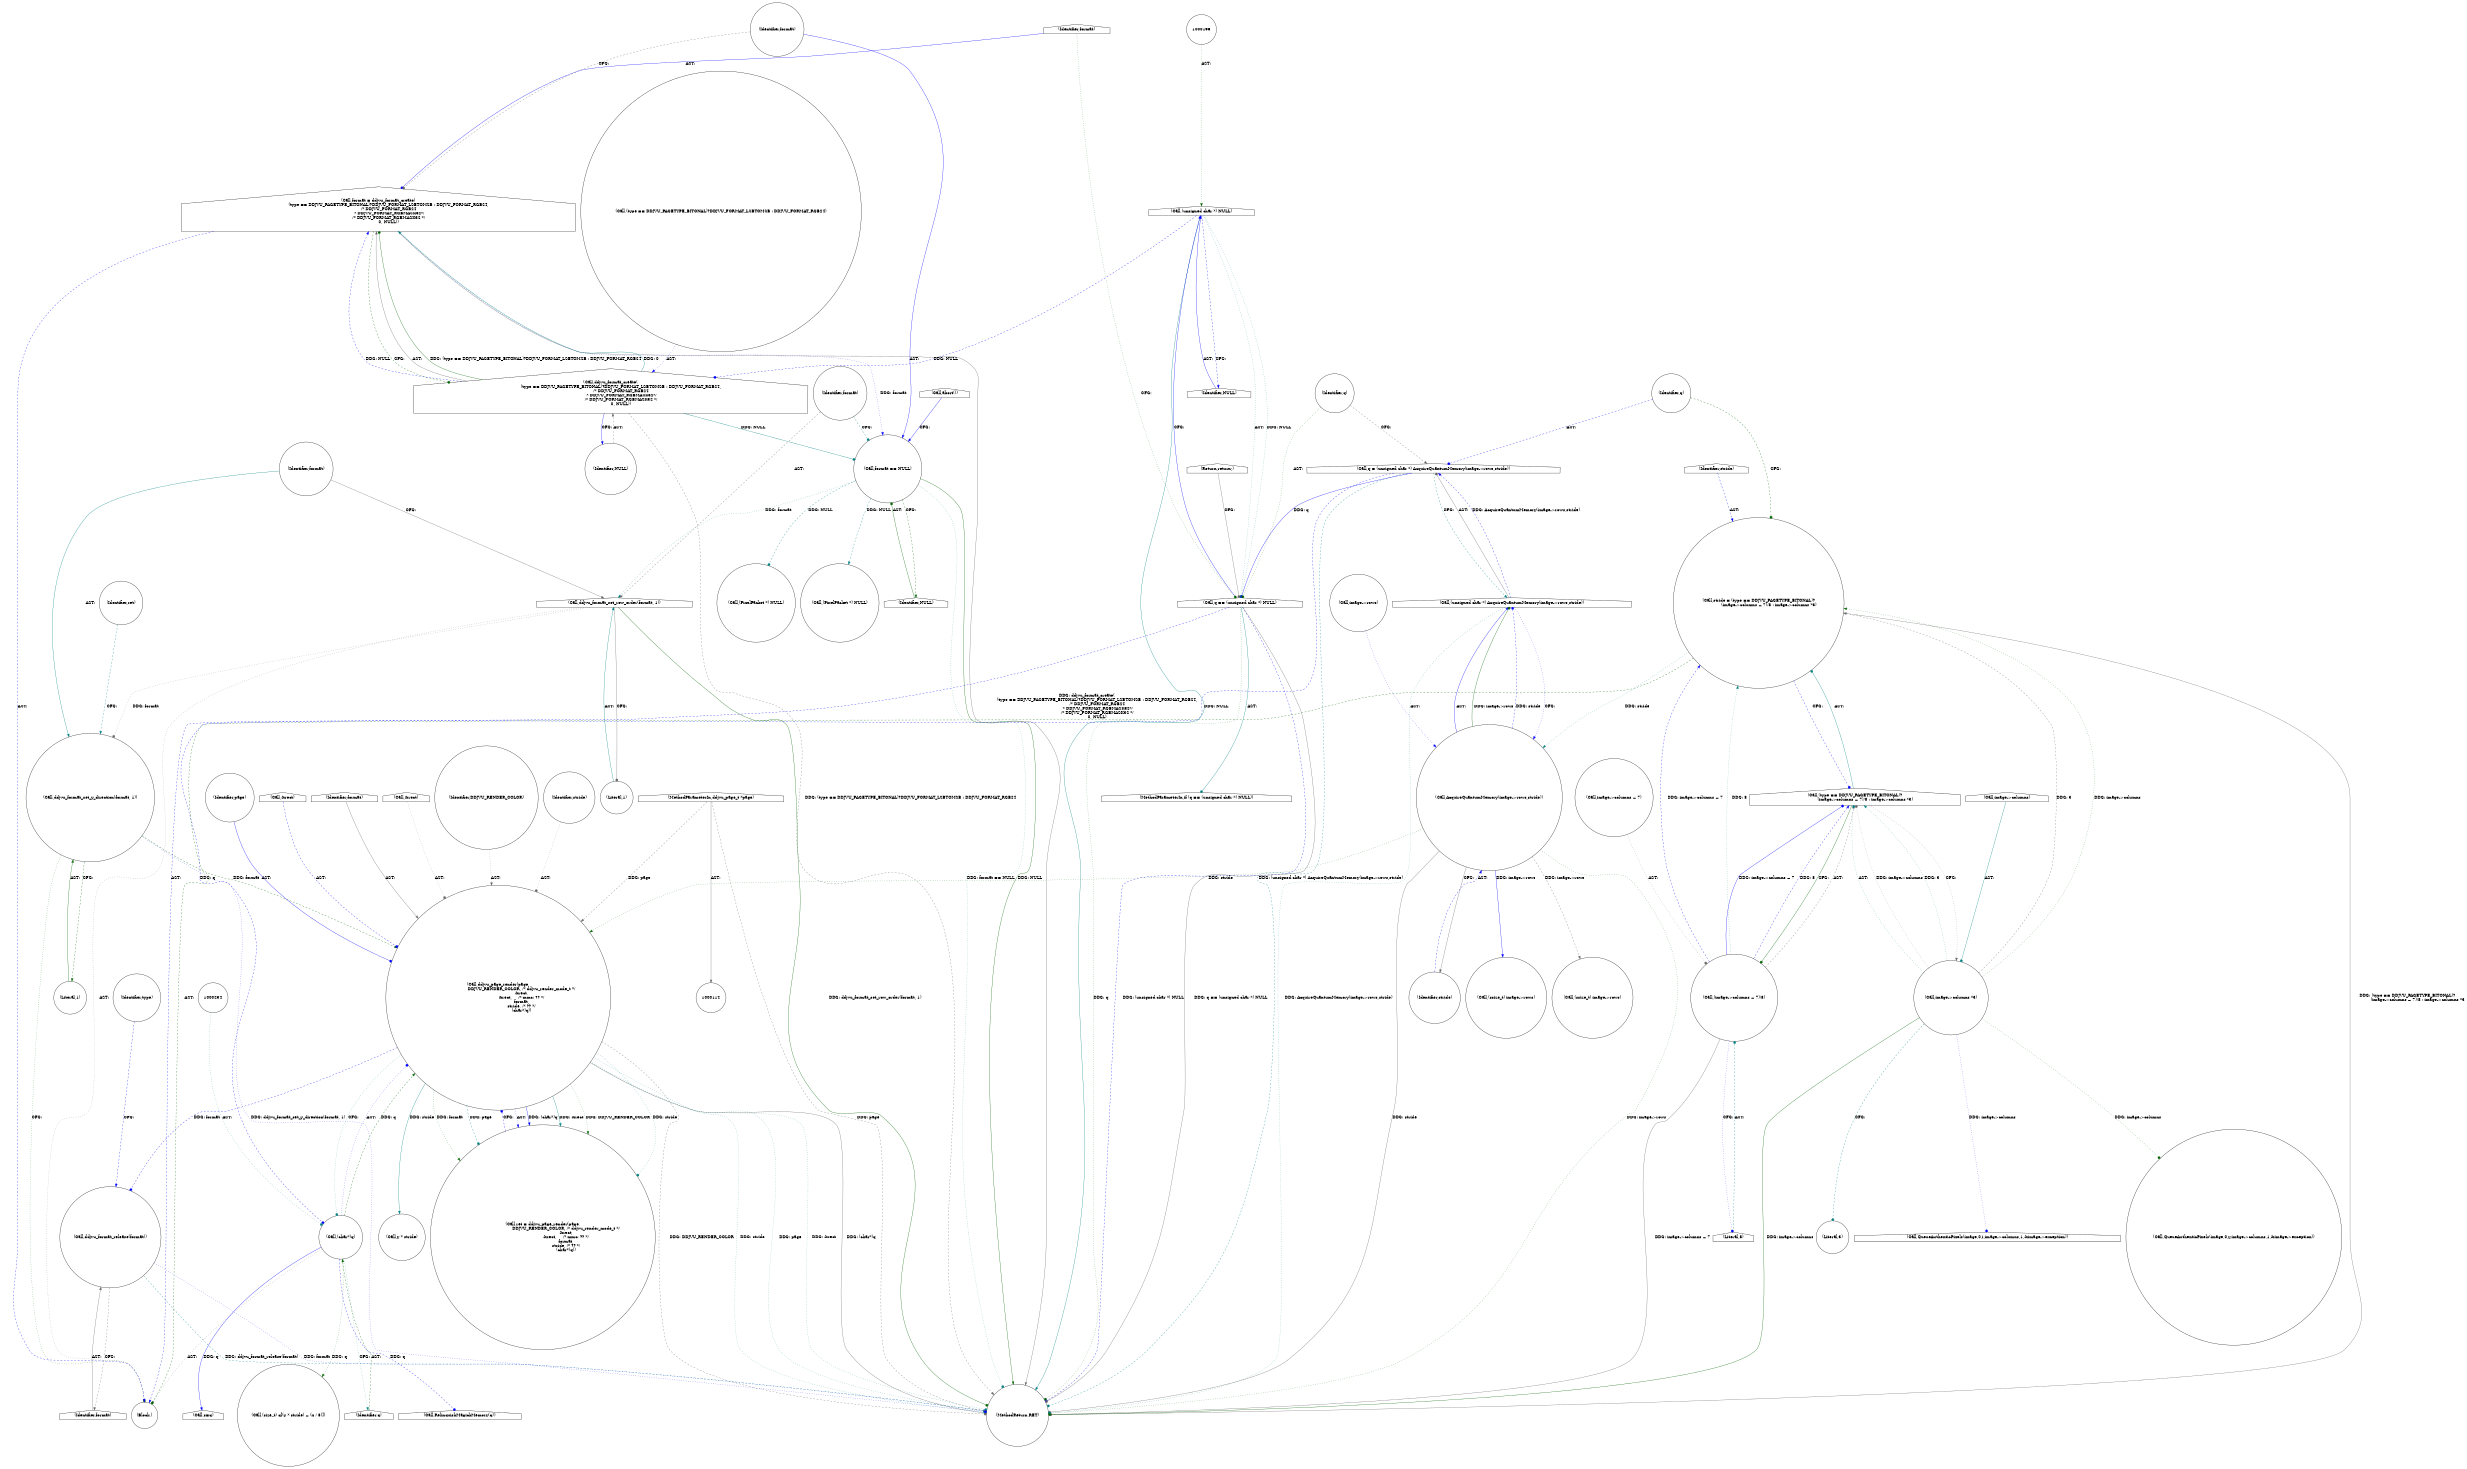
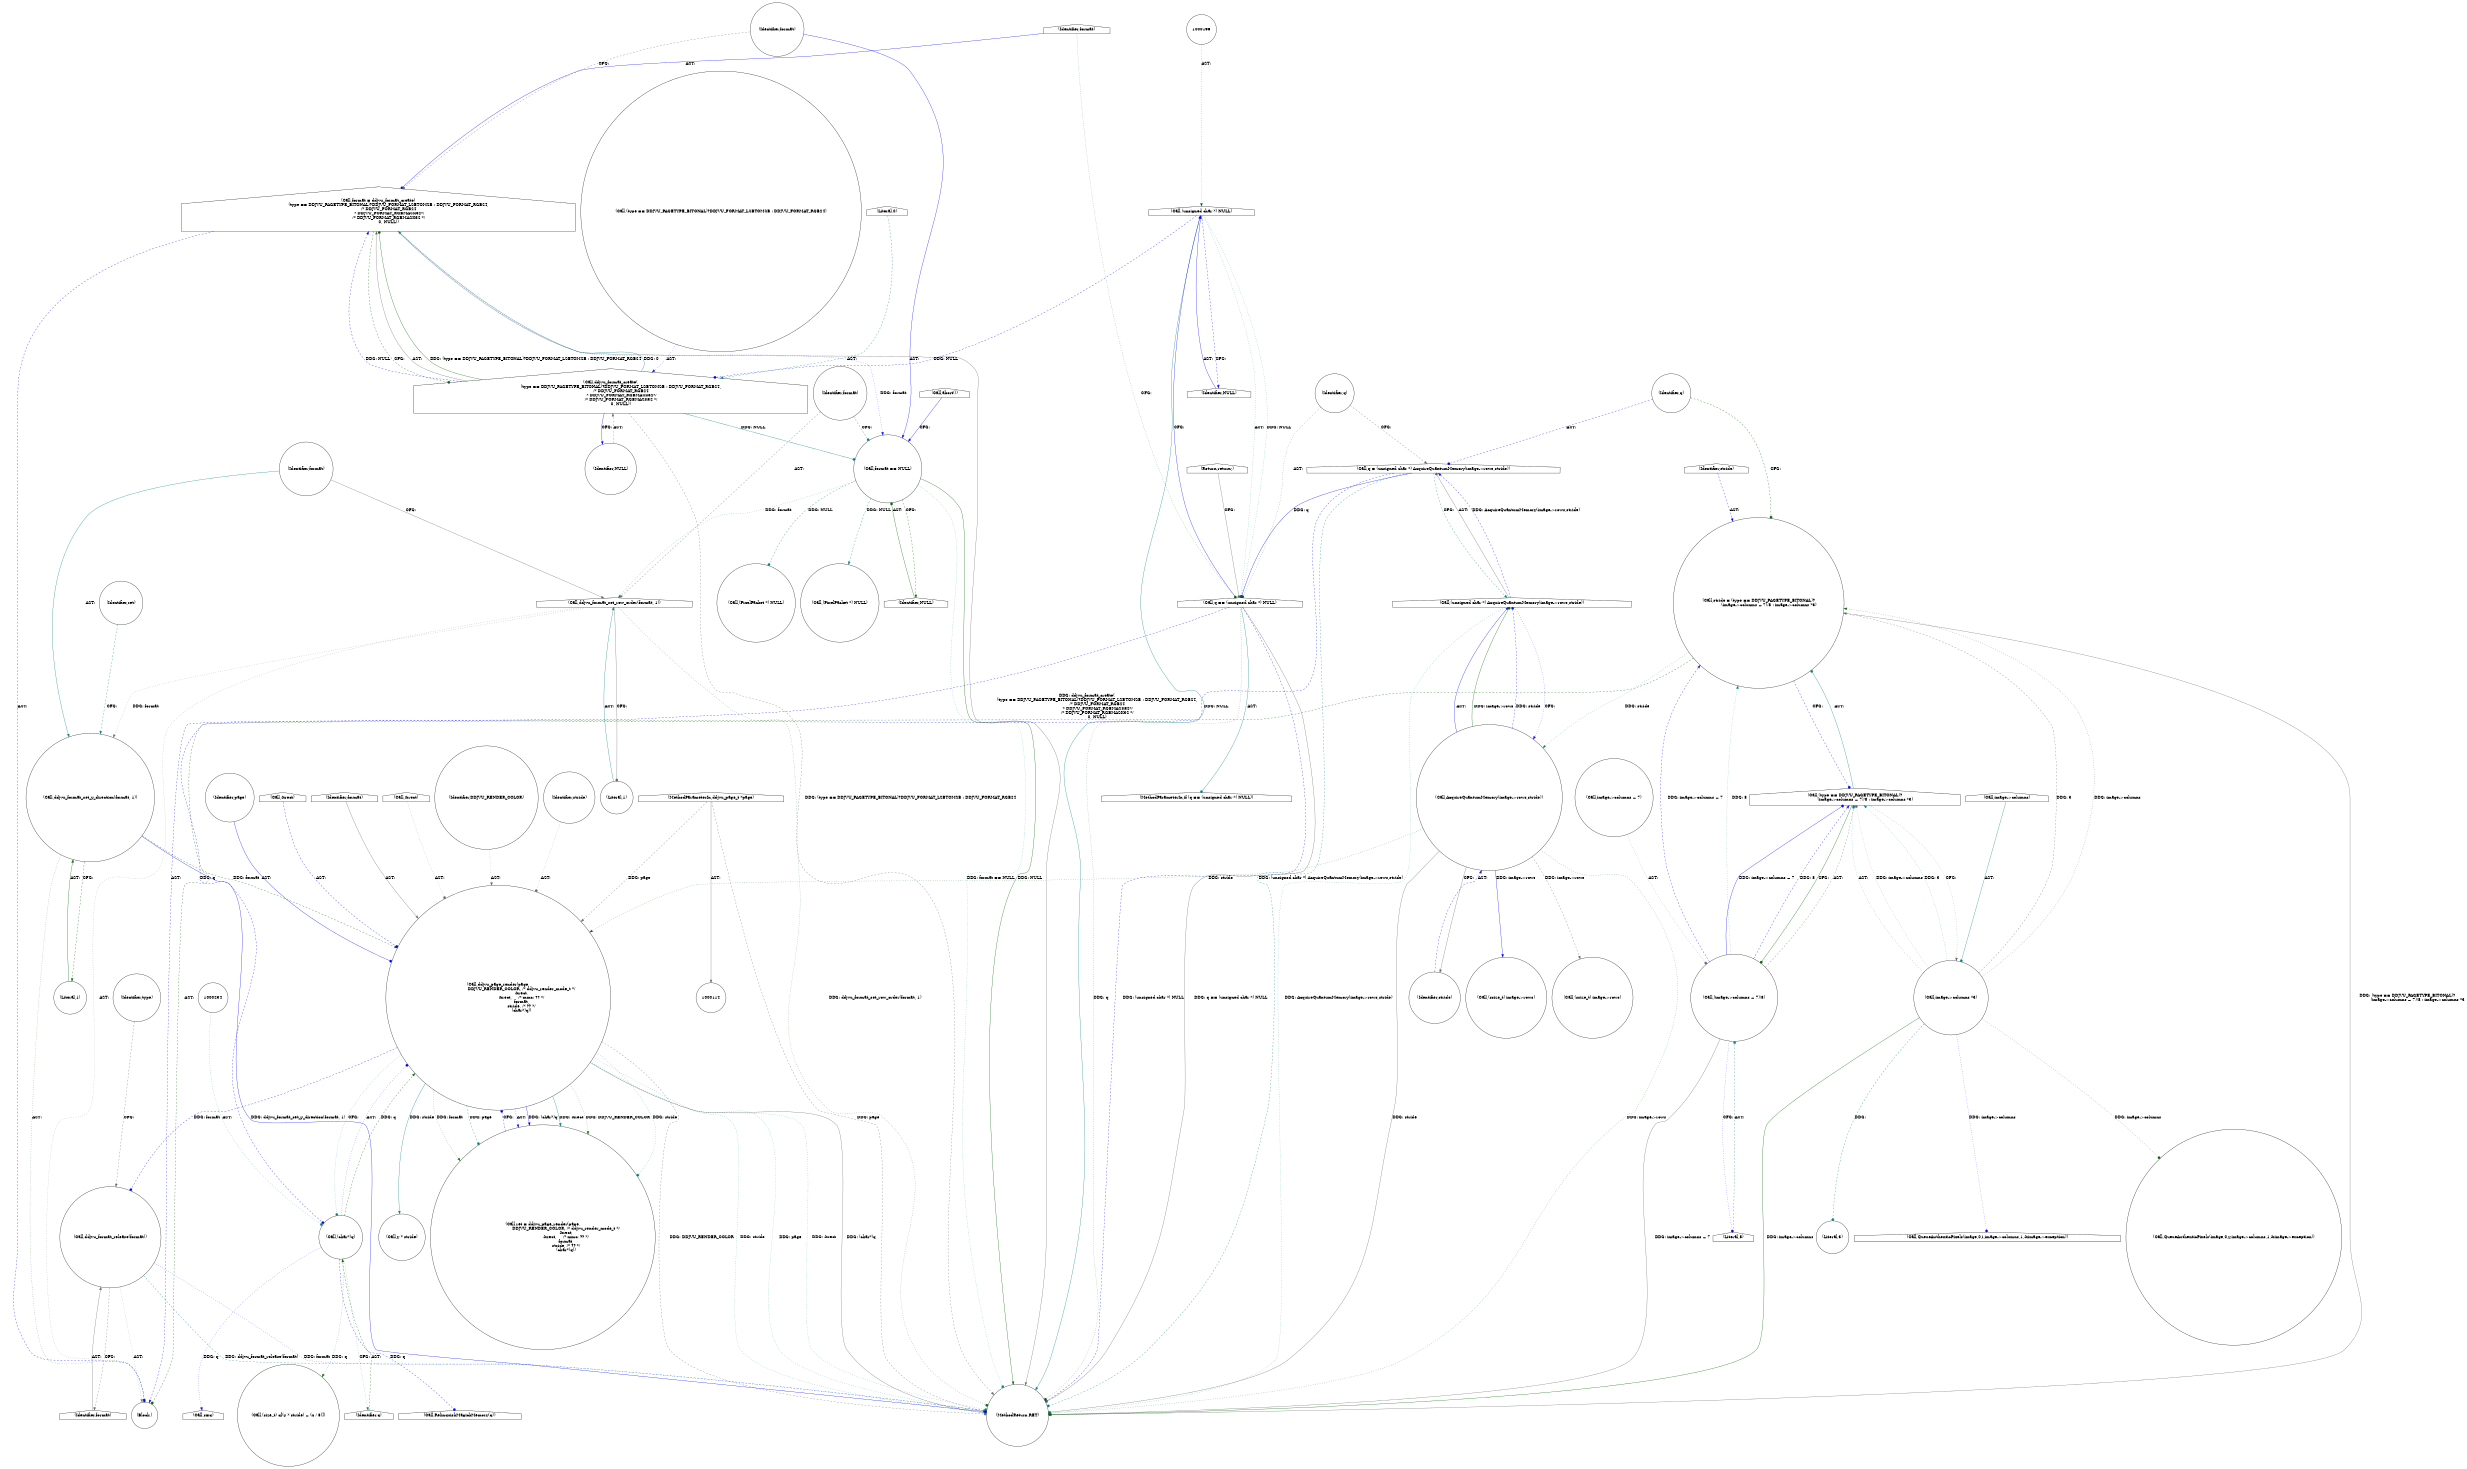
node "(Literal,0)": added
node "(Call,image->rows)": removed
edge "(Call,ddjvu_format_set_row_order(format, 1))" -> "(Call,ddjvu_format_set_y_direction(format, 1))": arrowhead dot -> normal
edge "(Call,ddjvu_format_set_row_order(format, 1))" -> "(MethodReturn,RET)": style solid -> dotted
edge "(Identifier,type)" -> "(Call,ddjvu_format_release(format))": color blue -> gray40
edge "(Call,ddjvu_format_set_y_direction(format, 1))" -> "(Block,)": label "CFG: " -> "AST: "
edge "(Call,image->columns *3)" -> "(Literal,3)": label "CFG: " -> "DDG: "
edge "(Call,(char*)q)" -> "(Call,s=q)": style solid -> dotted
edge "(Call,ddjvu_format_set_y_direction(format, 1))" -> "(MethodReturn,RET)": style dotted -> solid
edge "(Call,(char*)q)" -> "(Block,)": now "(Call,ddjvu_format_release(format))" -> "(Block,)"
